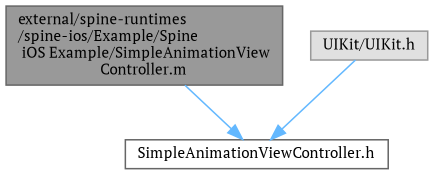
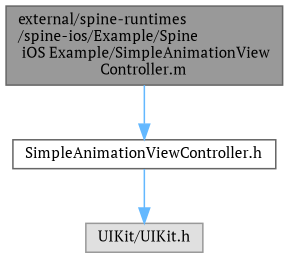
edge "UIKit/UIKit.h" -> "SimpleAnimationViewController.h": reversed
